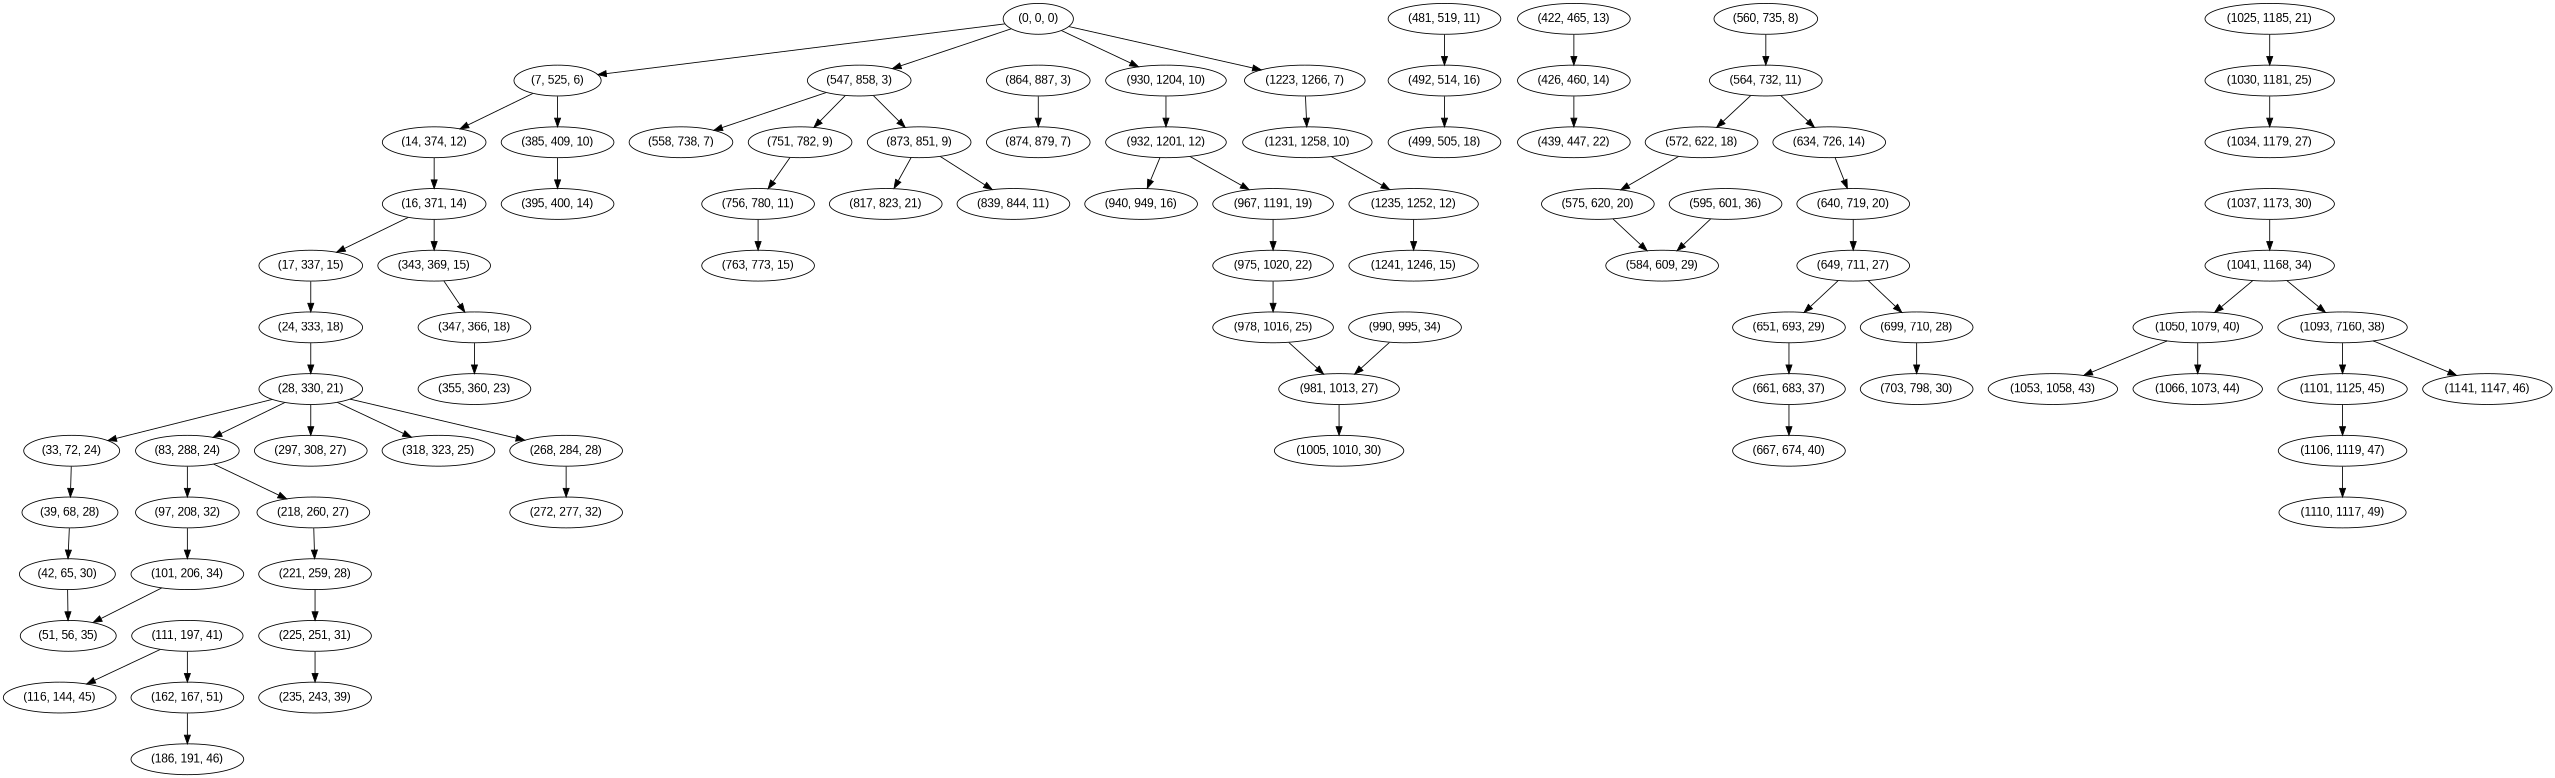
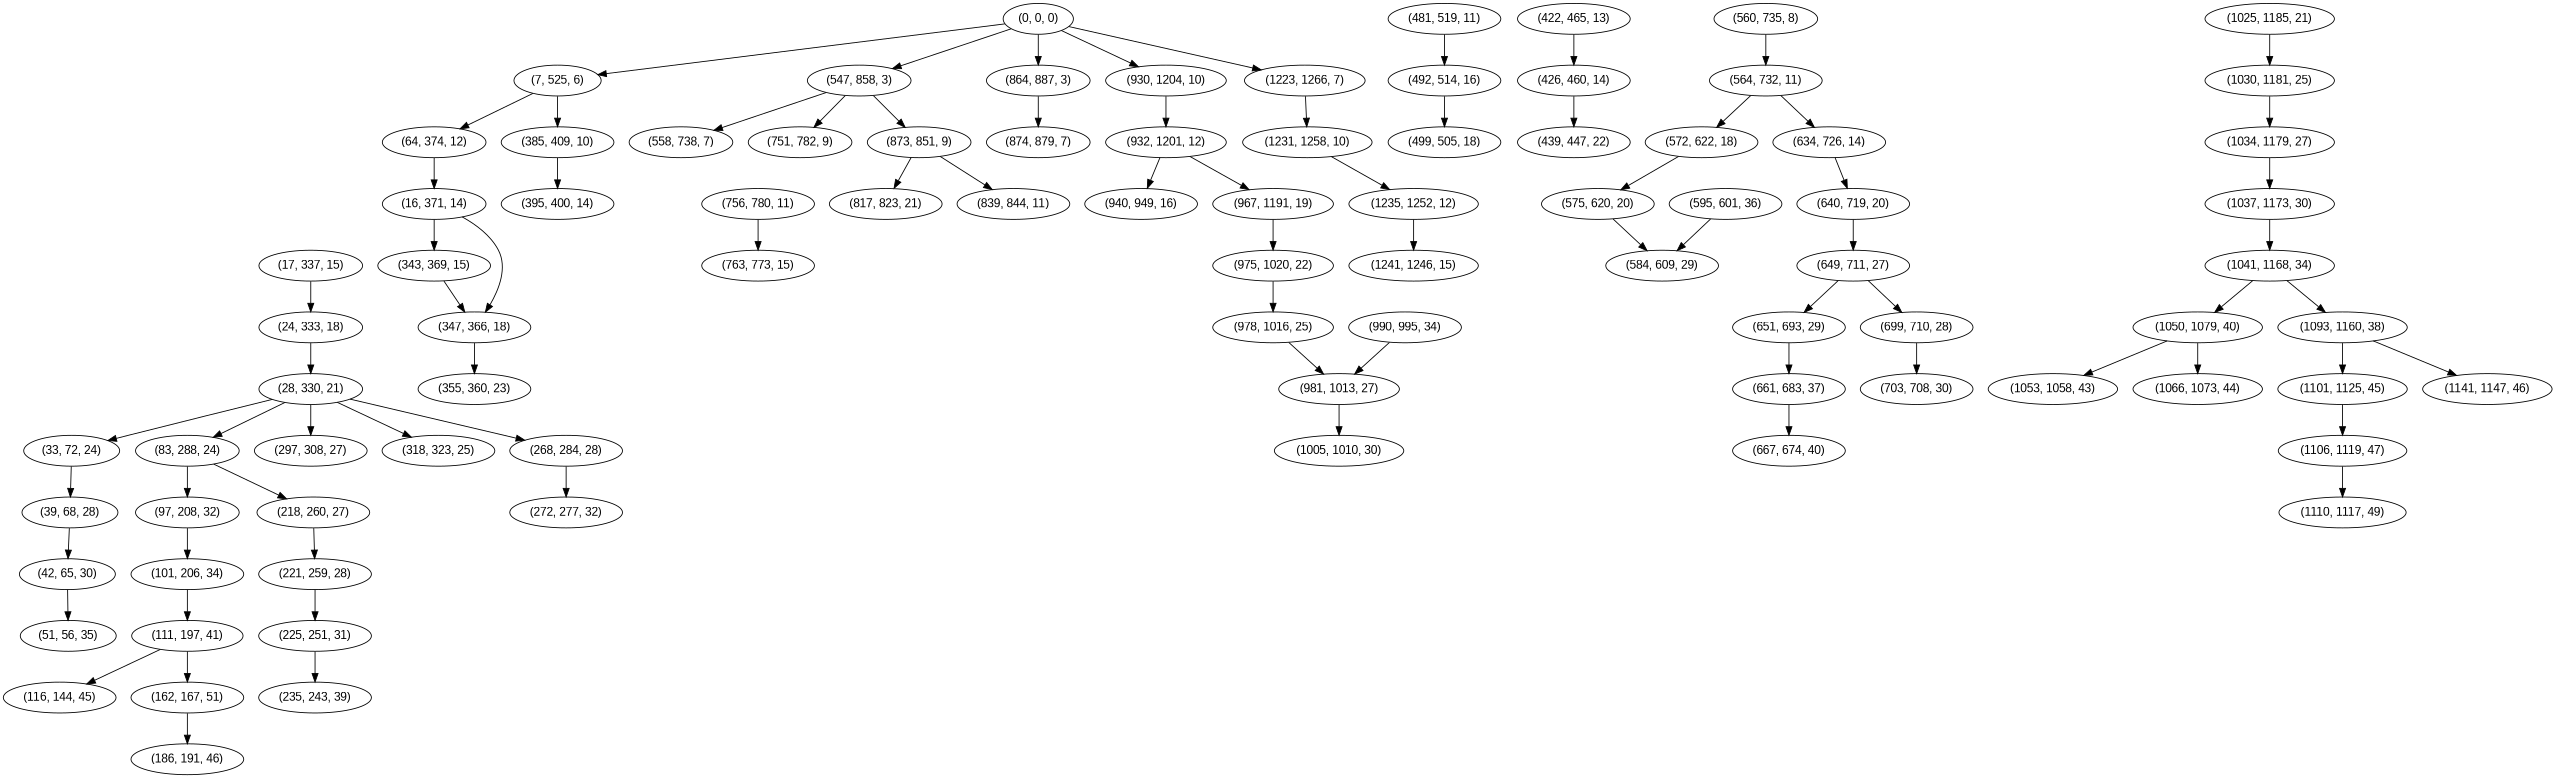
edge "(0, 0, 0)" -> "(864, 887, 3)": added
node "(14, 374, 12)": label "(14, 374, 12)" -> "(64, 374, 12)"
edge "(1034, 1179, 27)" -> "(1037, 1173, 30)": added
edge "(751, 782, 9)" -> "(756, 780, 11)": removed
edge "(16, 371, 14)" -> "(17, 337, 15)": now "(16, 371, 14)" -> "(347, 366, 18)"
node "(1093, 7160, 38)": label "(1093, 7160, 38)" -> "(1093, 1160, 38)"
node "(703, 798, 30)": label "(703, 798, 30)" -> "(703, 708, 30)"
edge "(101, 206, 34)" -> "(51, 56, 35)": now "(101, 206, 34)" -> "(111, 197, 41)"
